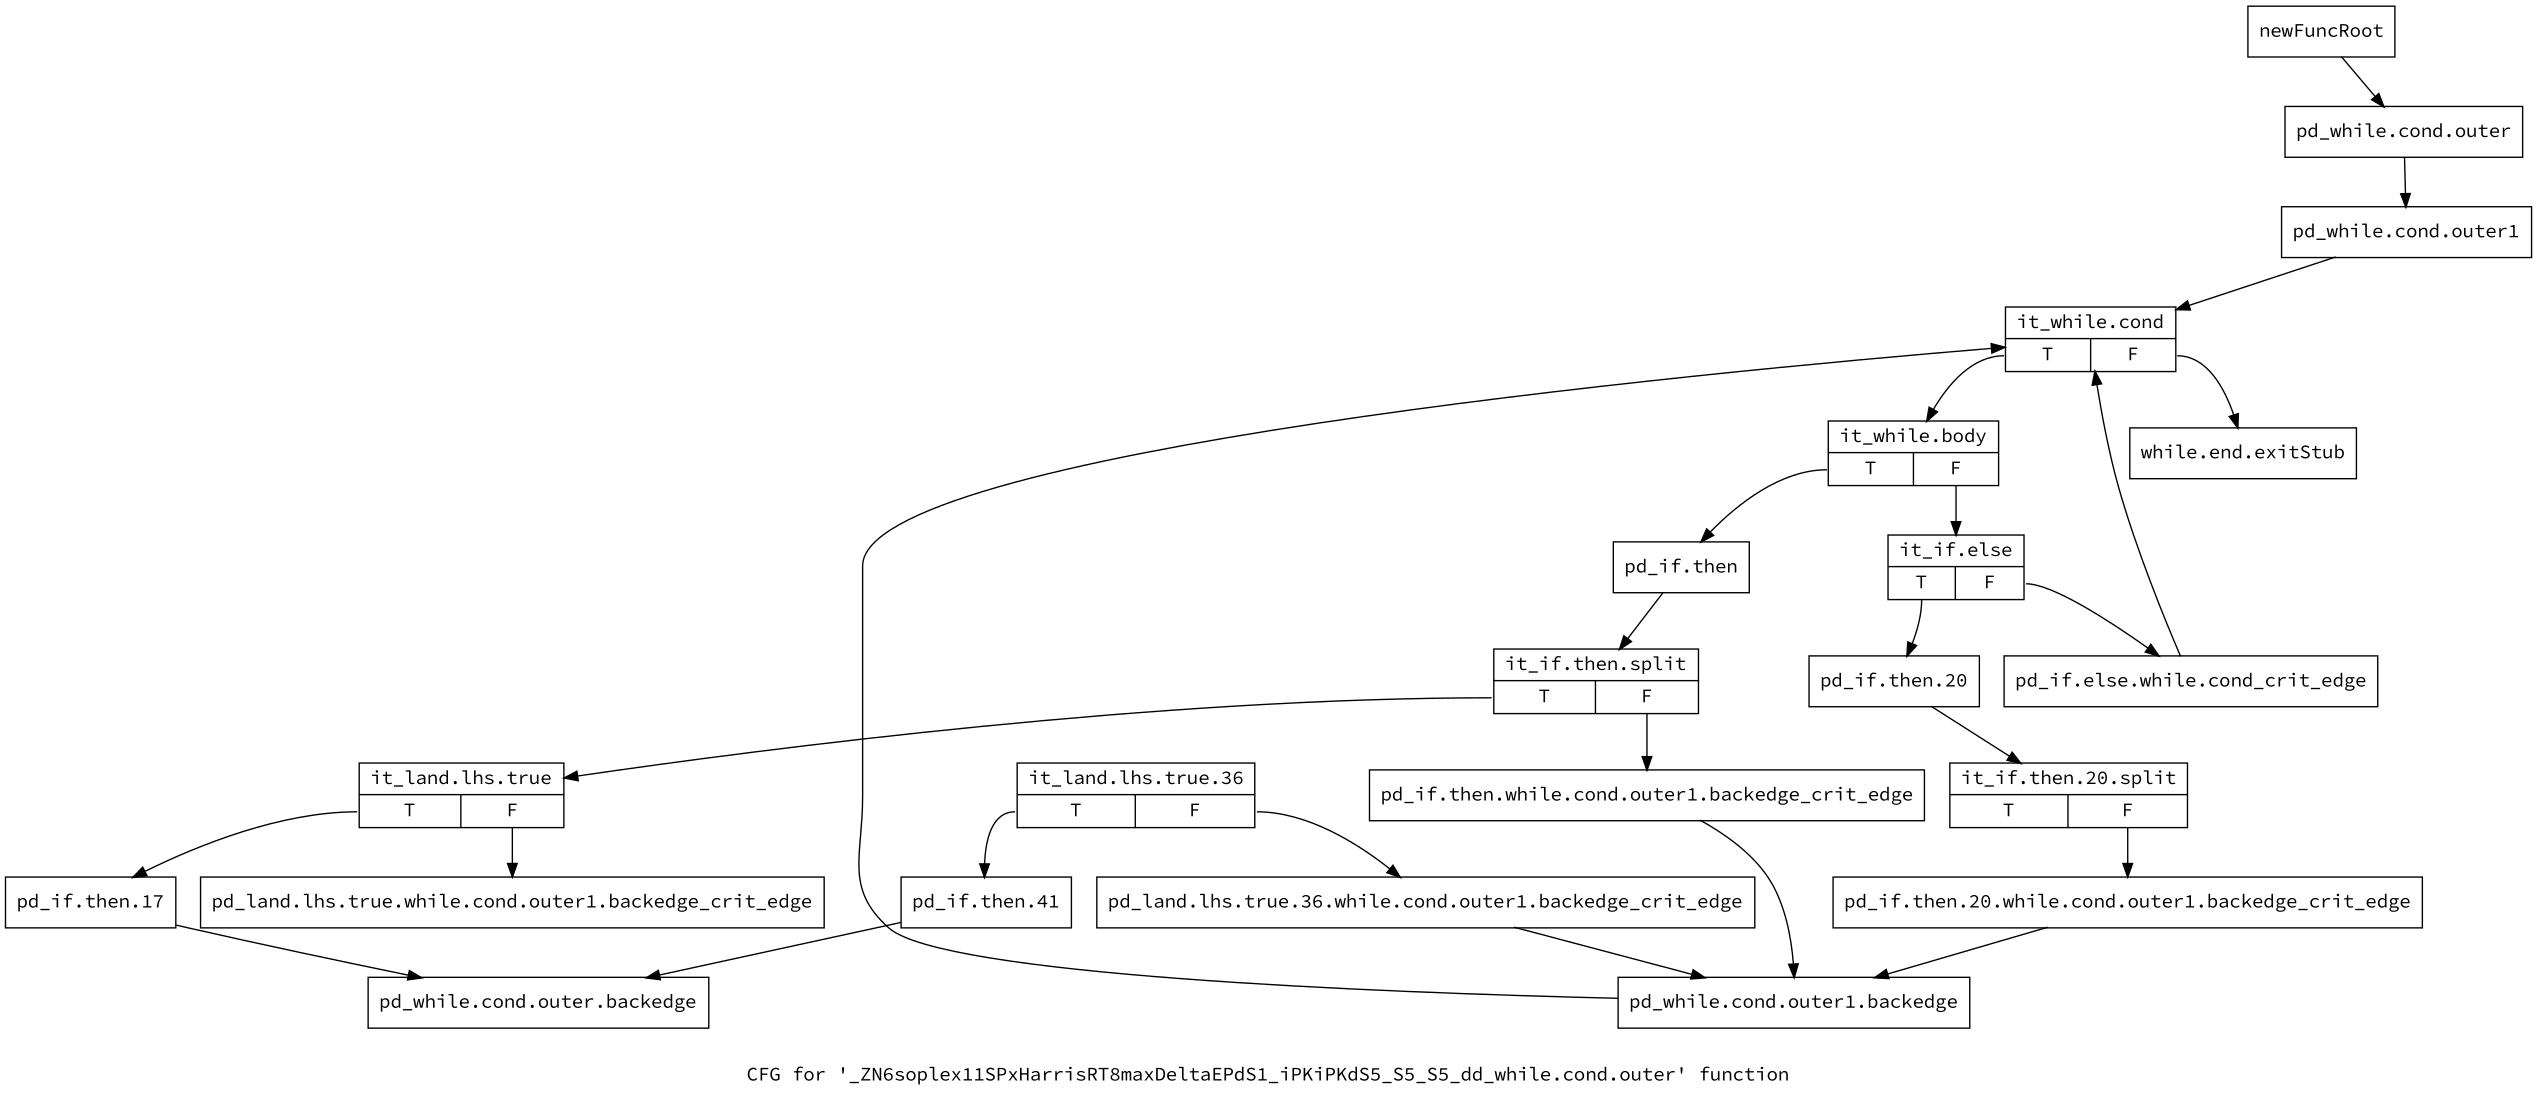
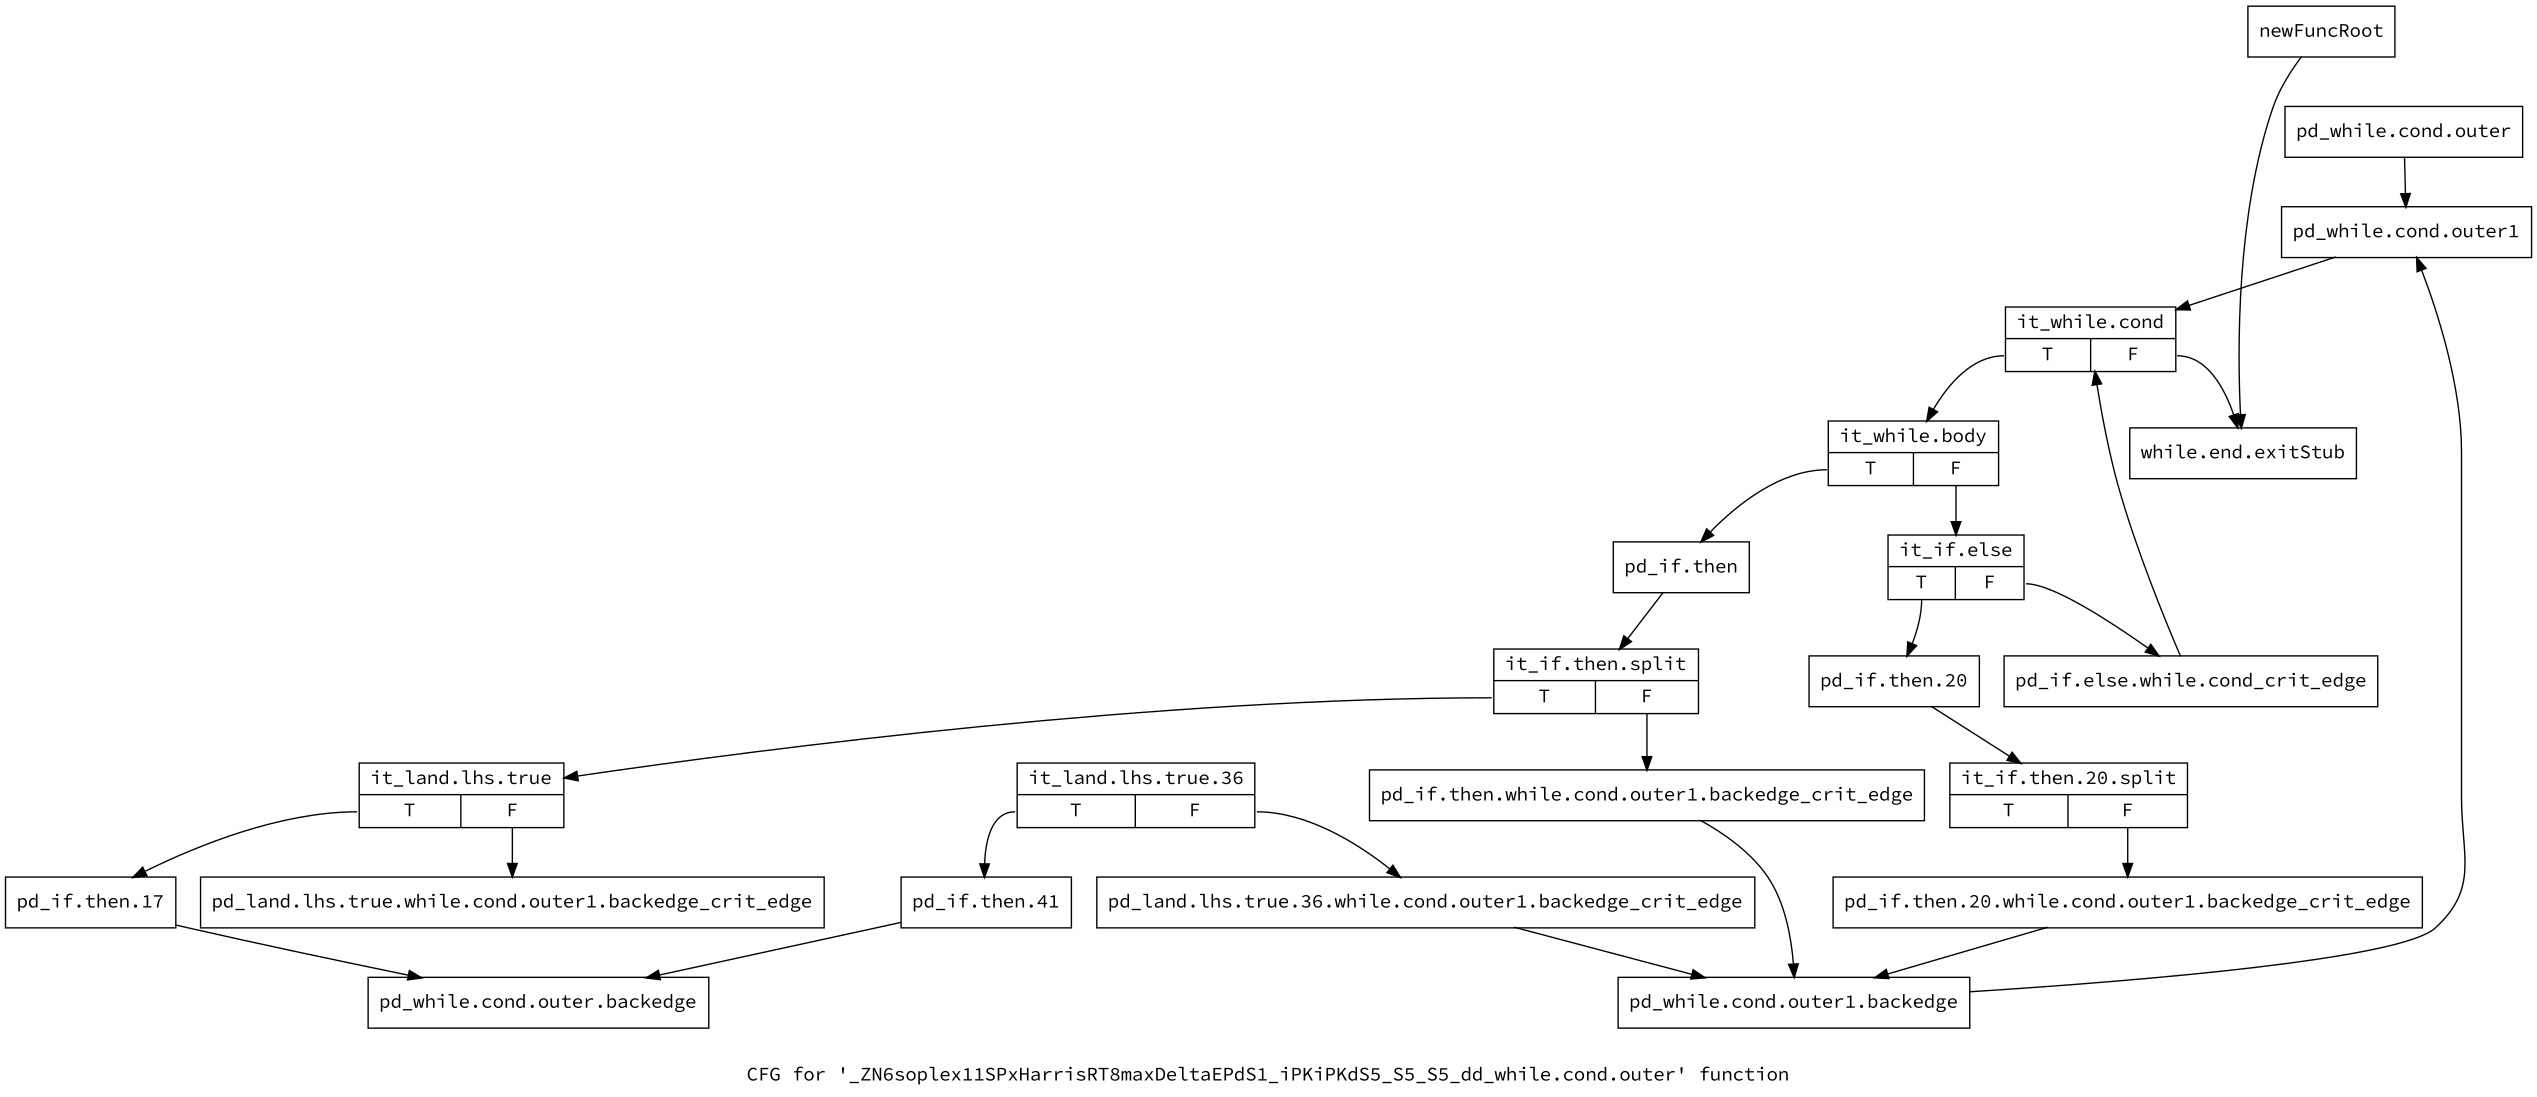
edge "newFuncRoot" -> "pd_while.cond.outer": now "newFuncRoot" -> "while.end.exitStub"
edge "pd_while.cond.outer1.backedge" -> "it_while.cond": now "pd_while.cond.outer1.backedge" -> "pd_while.cond.outer1"
